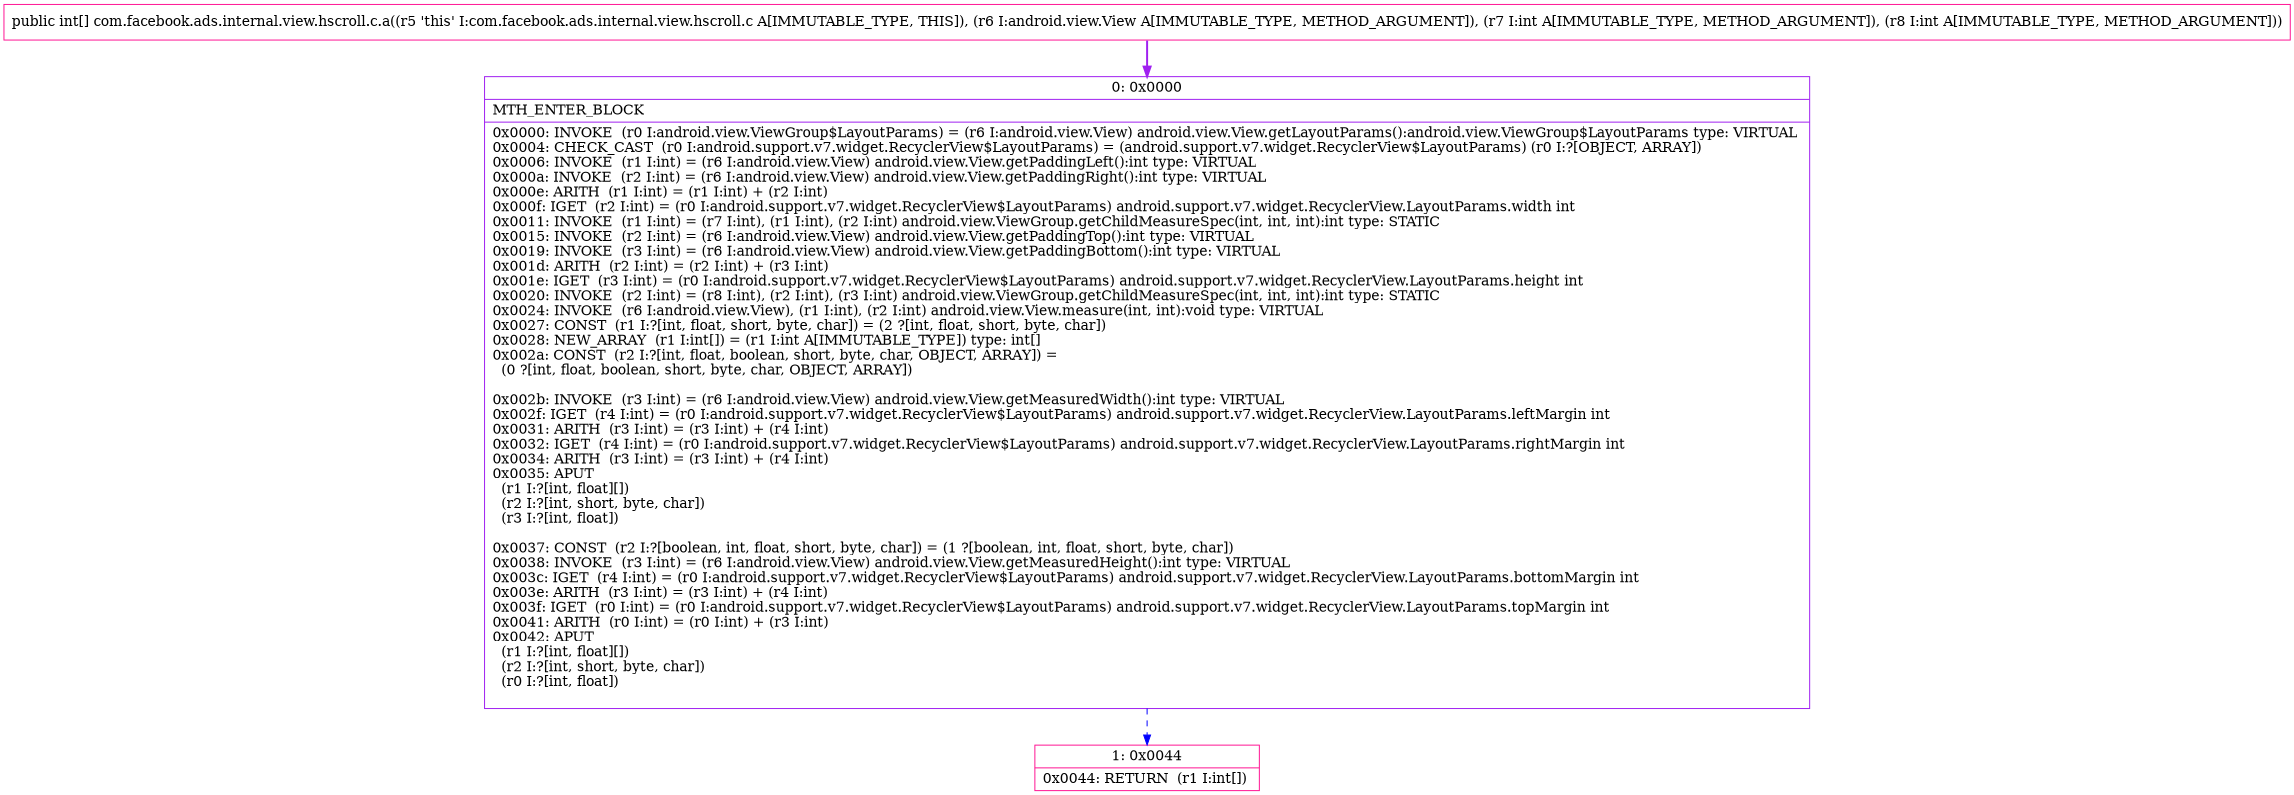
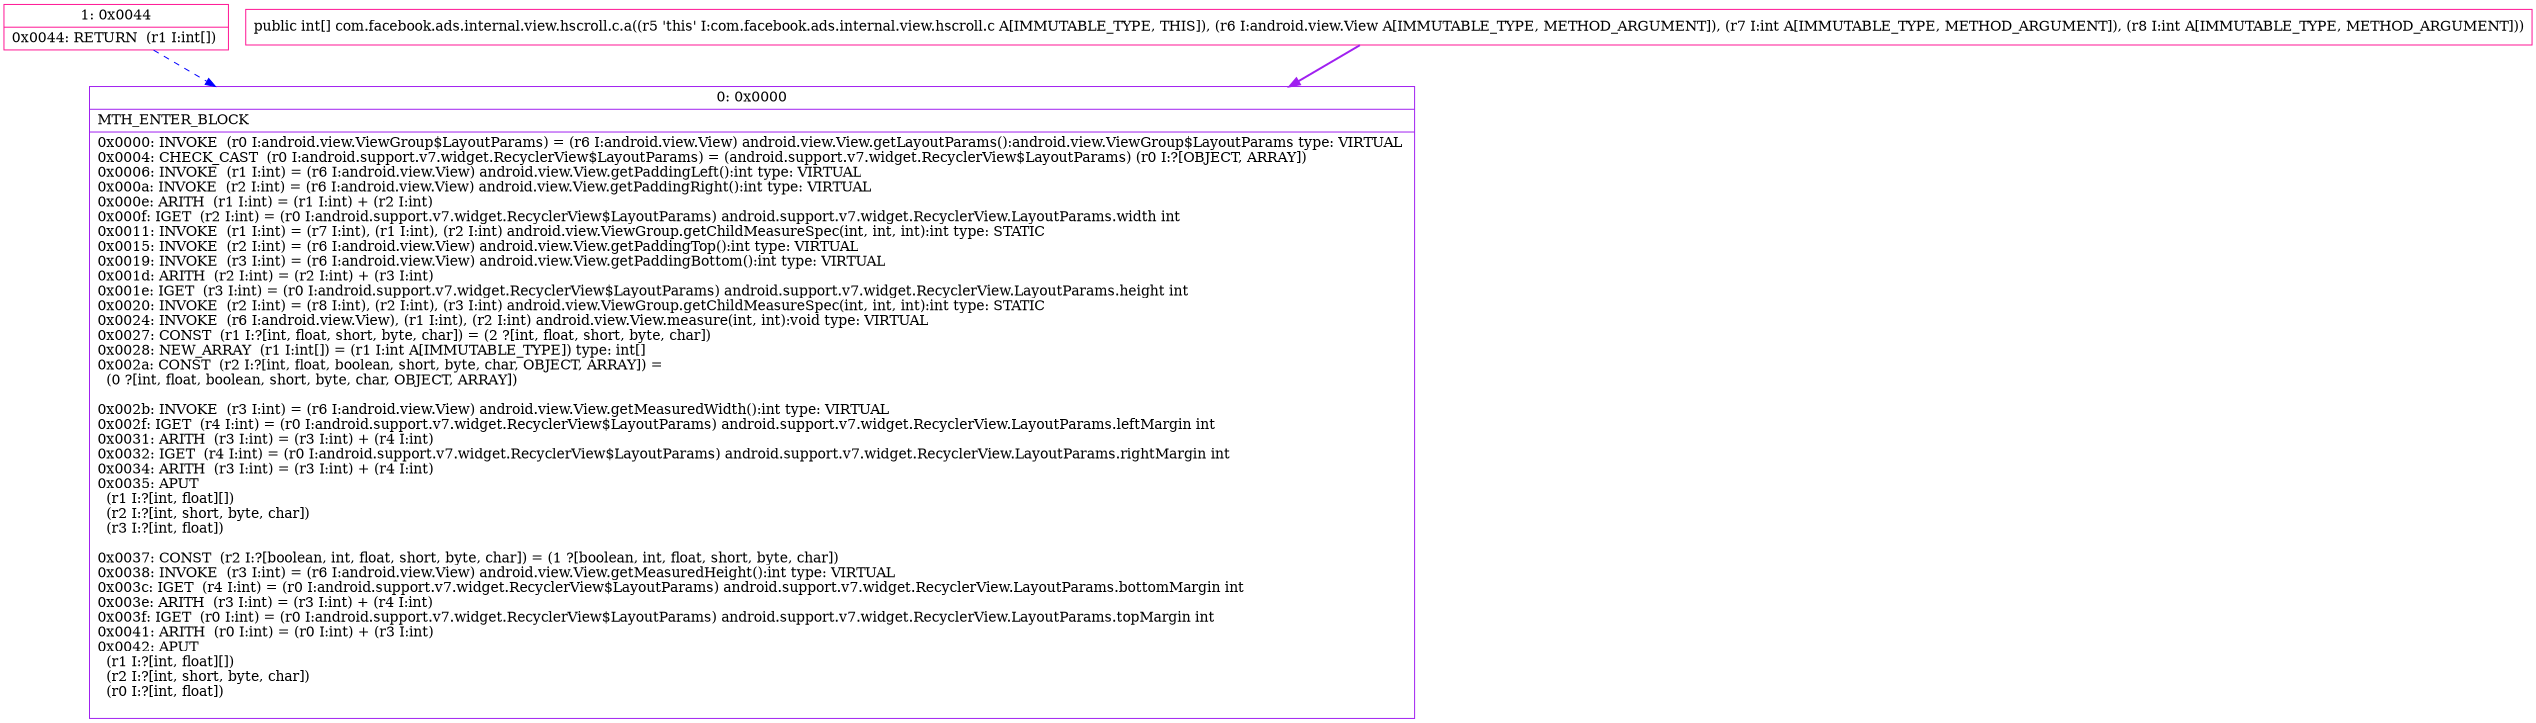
edge "0: 0x0000" -> "1: 0x0044": reversed
